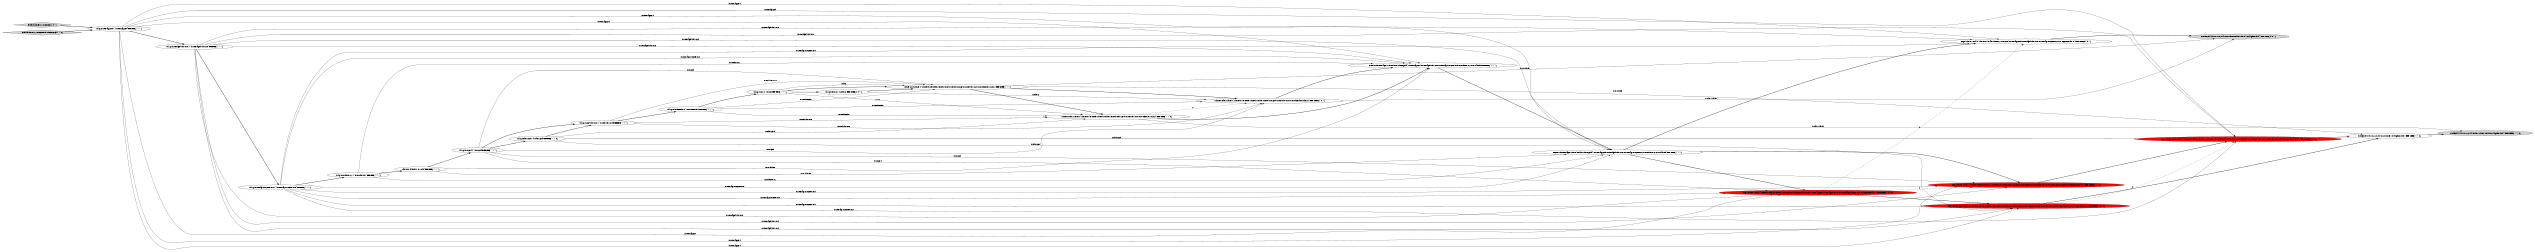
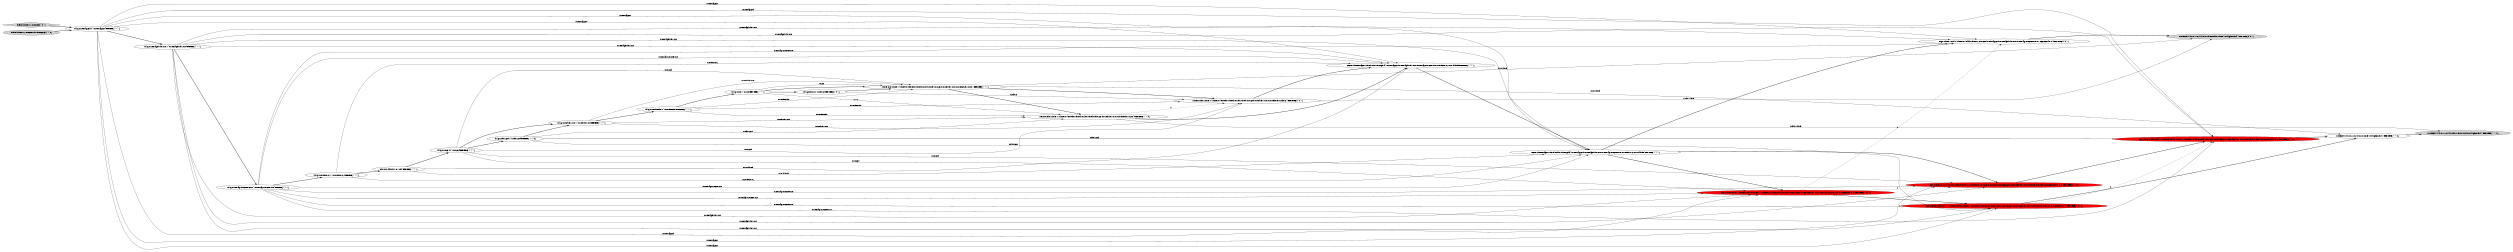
node "testFindInstancesByNamespaceAndInstanceAppId['0', '1', '0']": shape diamond -> ellipse
